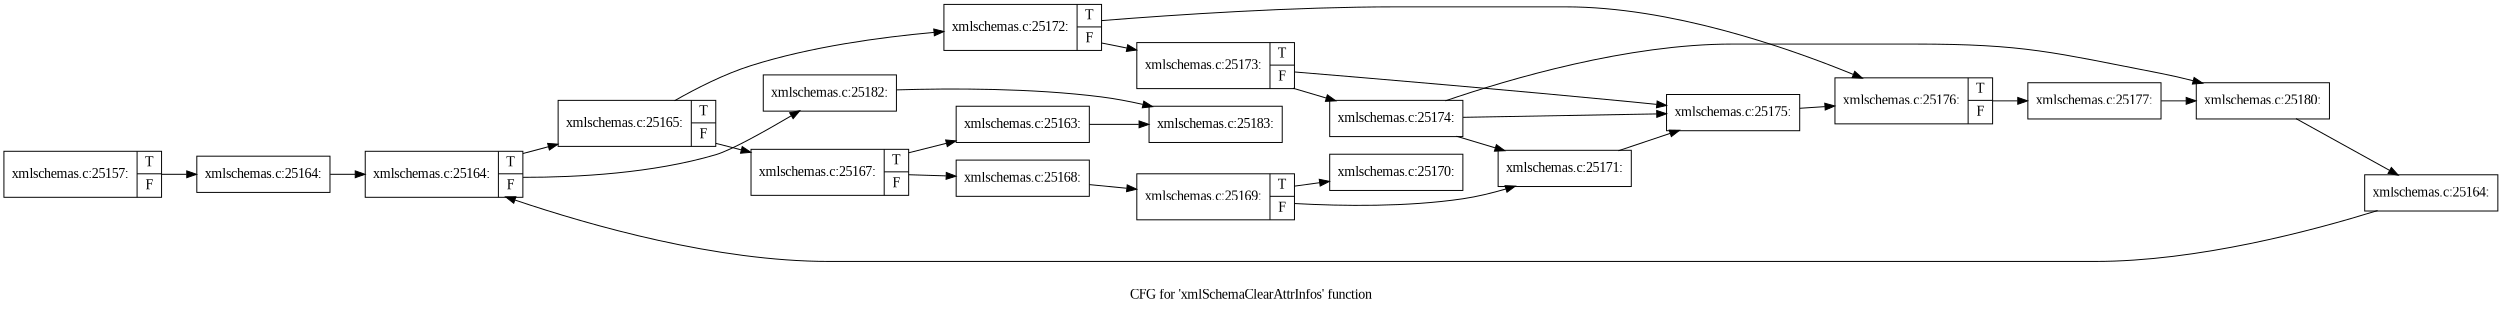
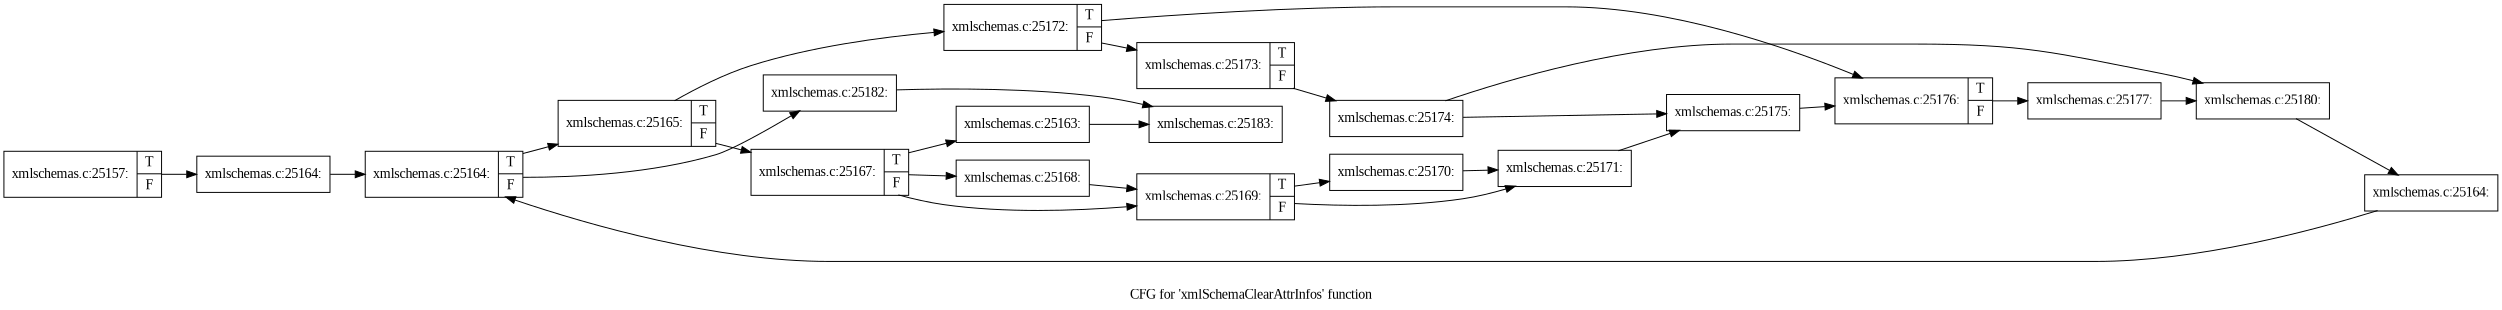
edge "xmlschemas.c:25173:" -> "xmlschemas.c:25175:": removed
edge "xmlschemas.c:25174:" -> "xmlschemas.c:25171:": now "xmlschemas.c:25170:" -> "xmlschemas.c:25171:"
edge "xmlschemas.c:25167:" -> "xmlschemas.c:25169:": added
